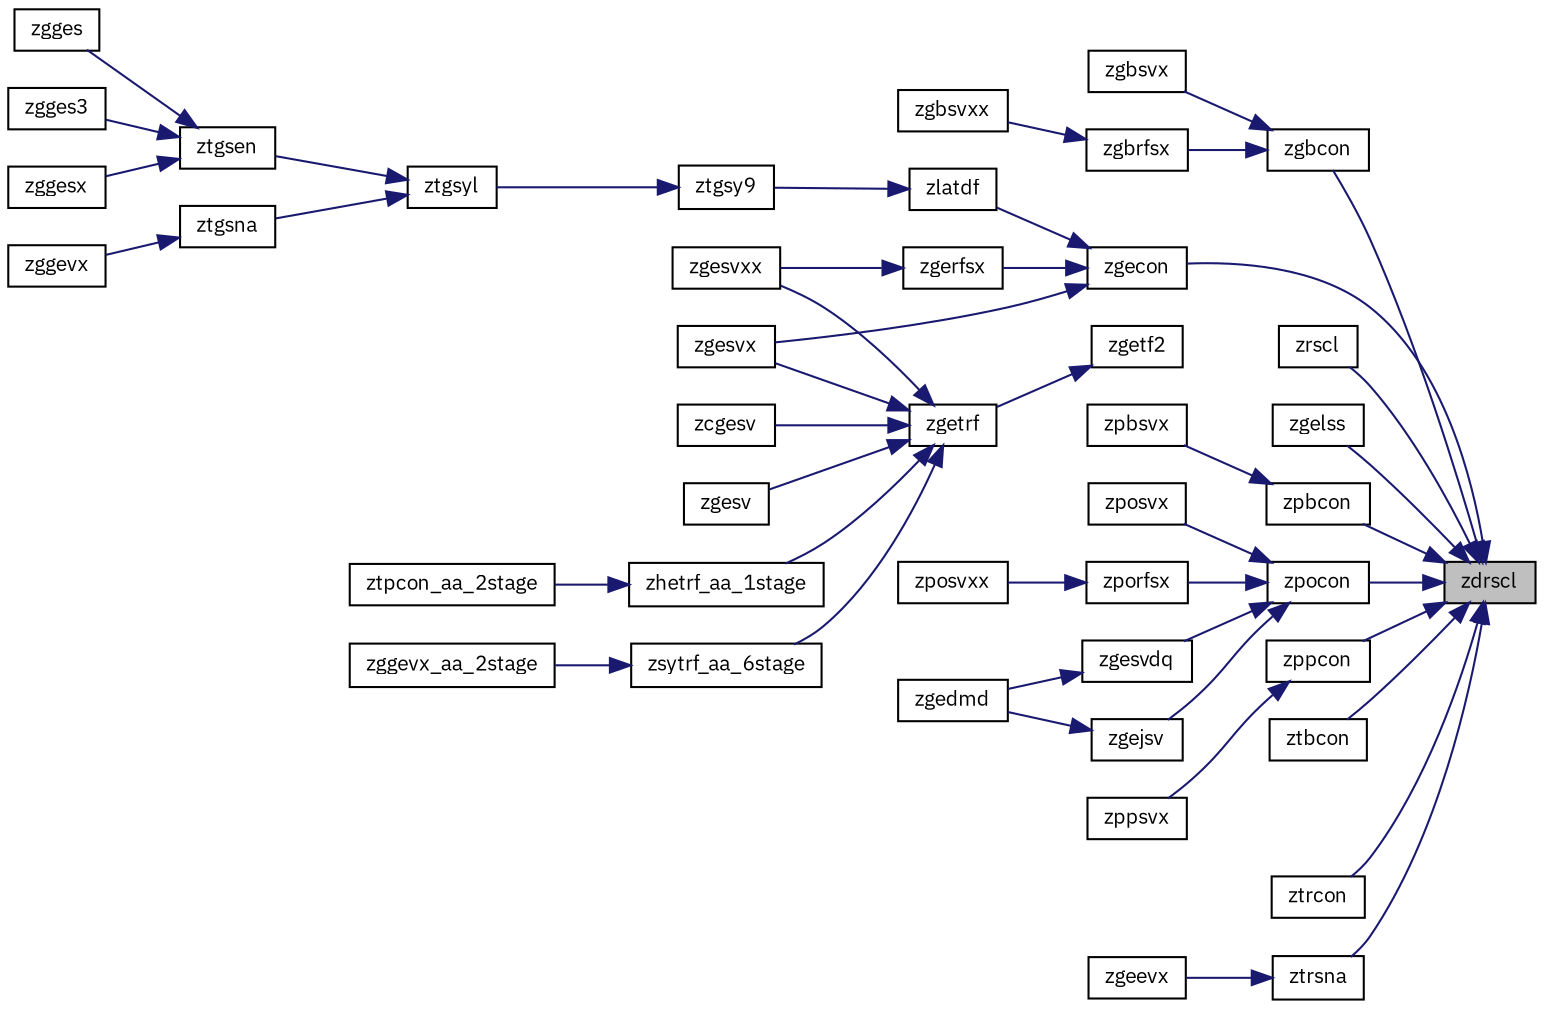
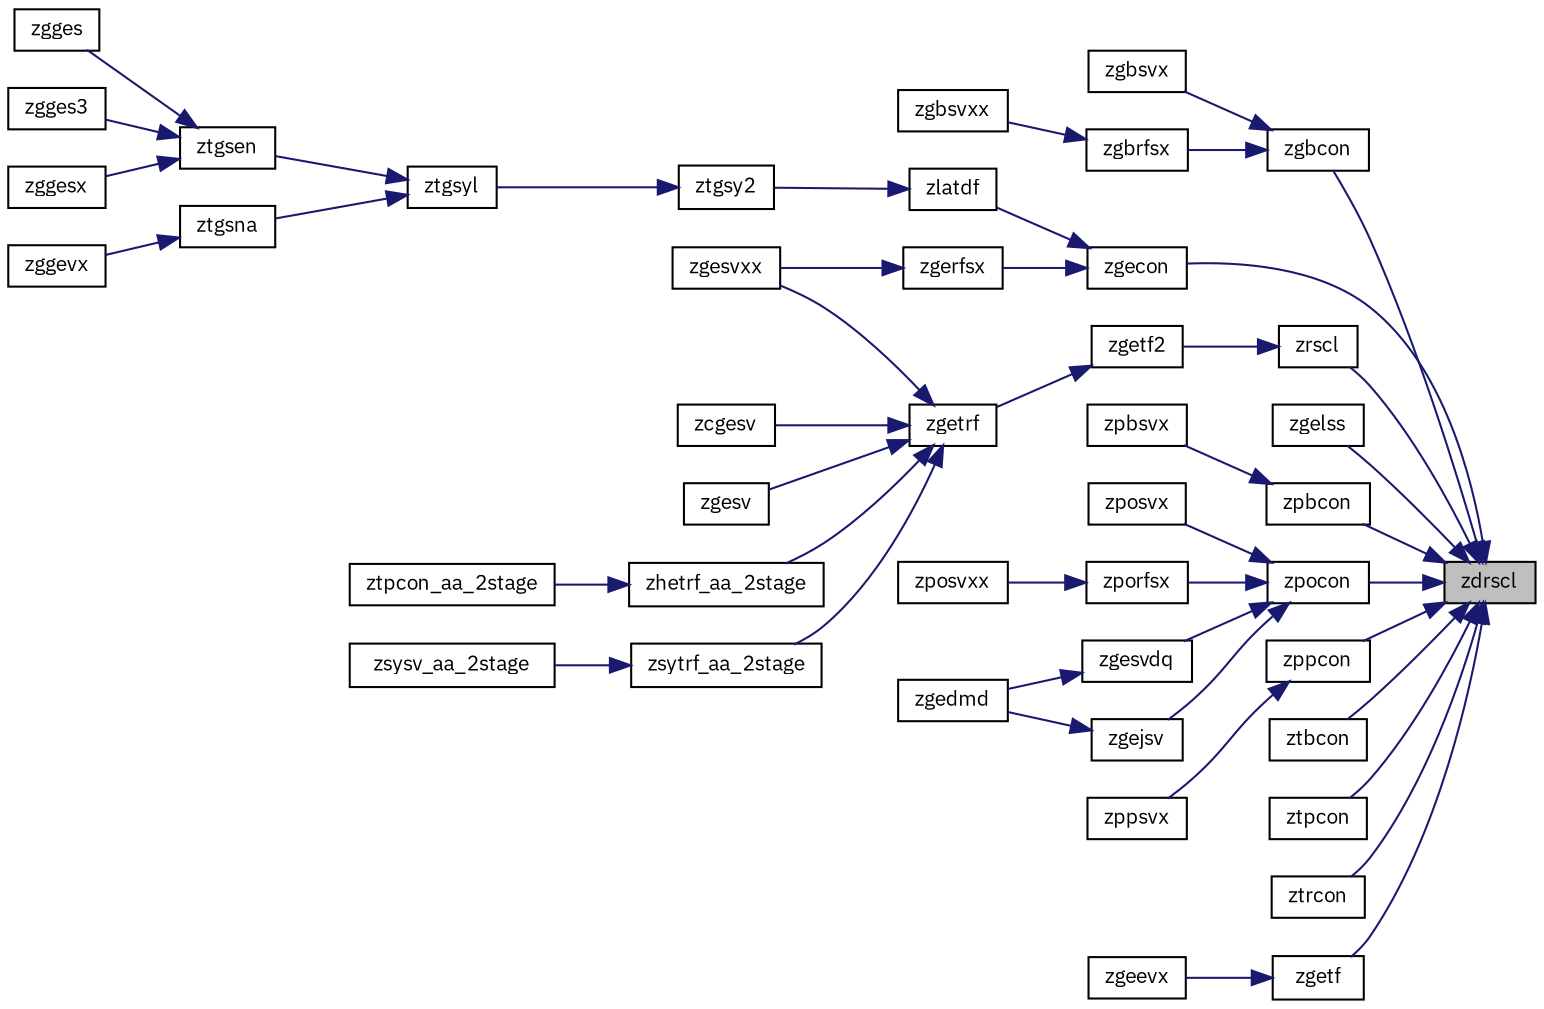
node "ztgsy9": label "ztgsy9" -> "ztgsy2"
node "zgesvx": removed
edge "zgetf2" -> "zrscl": added
node "zhetrf_aa_1stage": label "zhetrf_aa_1stage" -> "zhetrf_aa_2stage"
node "zggevx_aa_2stage": label "zggevx_aa_2stage" -> "zsysv_aa_2stage"
node "zsytrf_aa_6stage": label "zsytrf_aa_6stage" -> "zsytrf_aa_2stage"
node "ztpcon": added
node "ztrsna": label "ztrsna" -> "zgetf"
